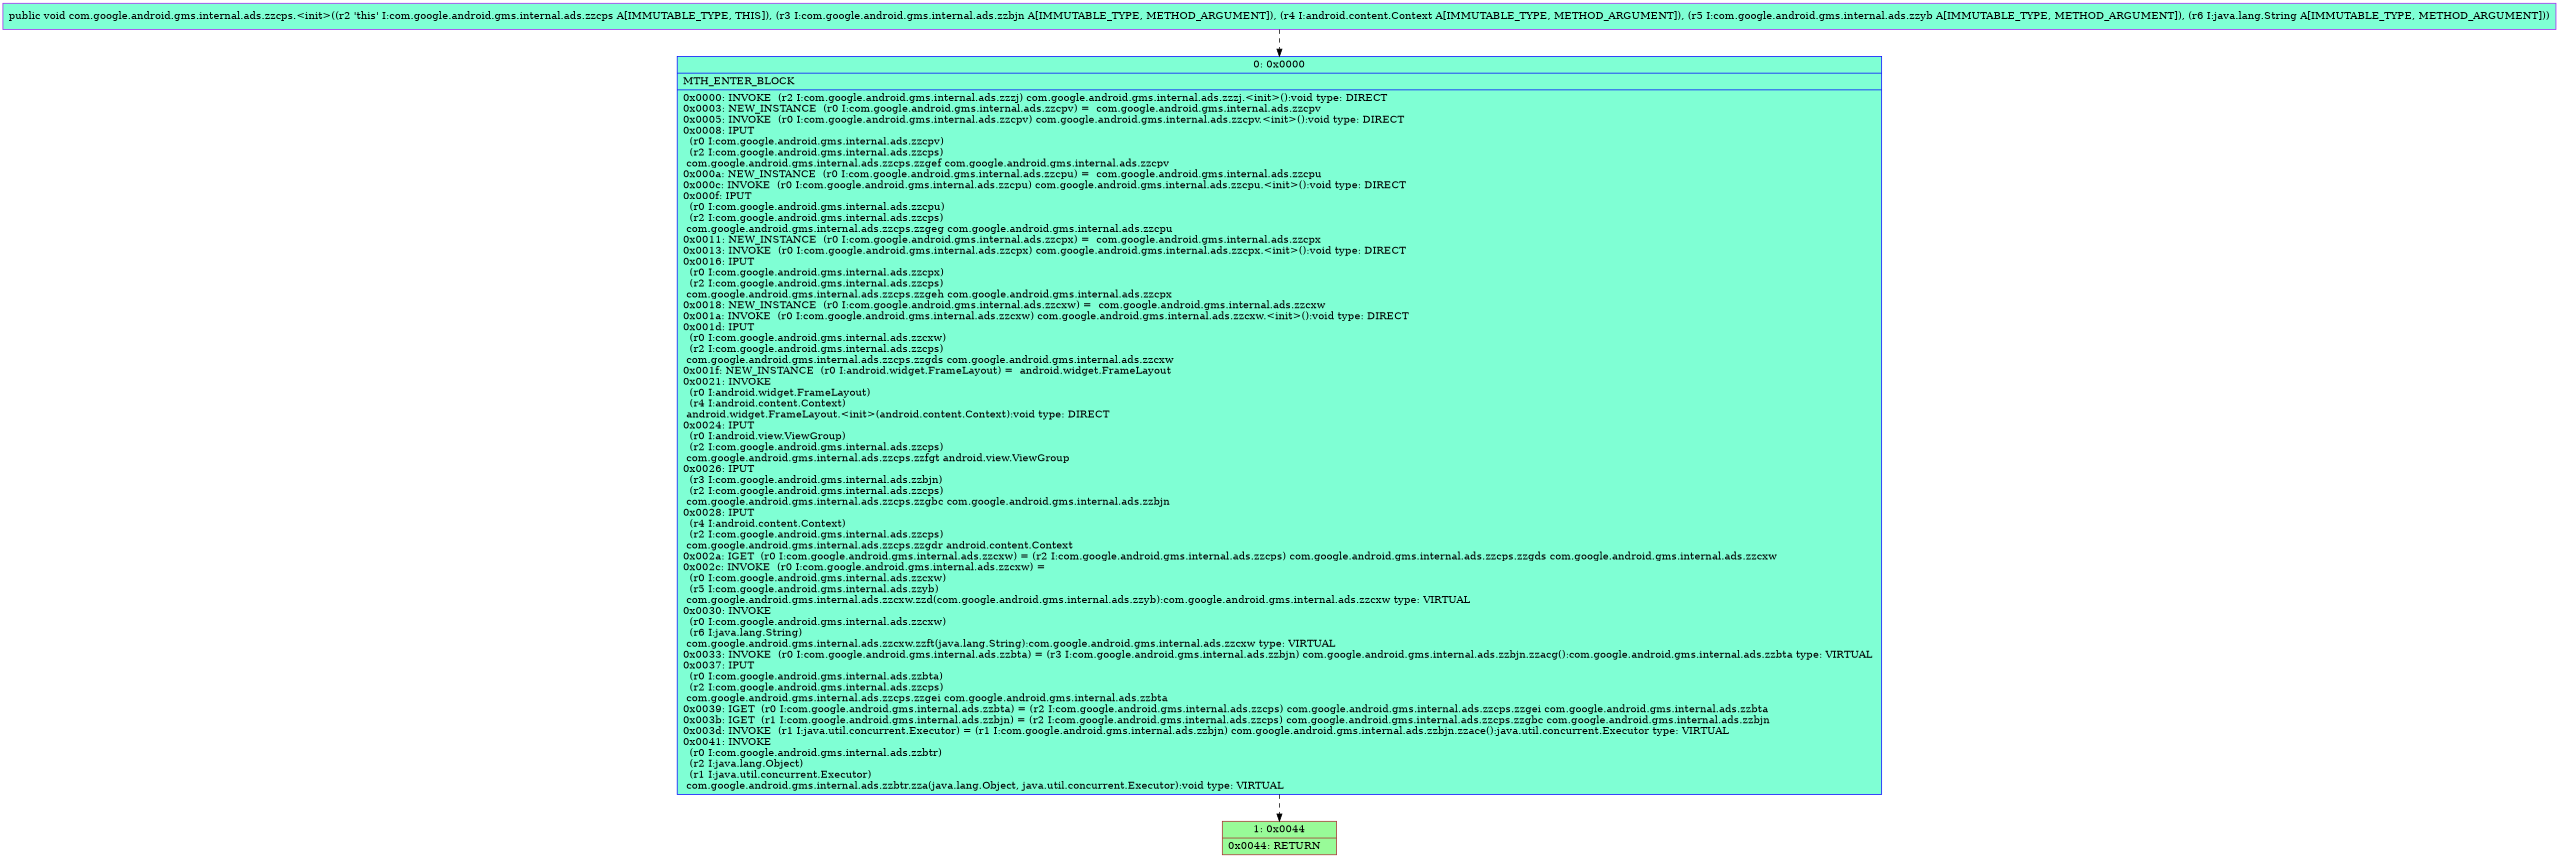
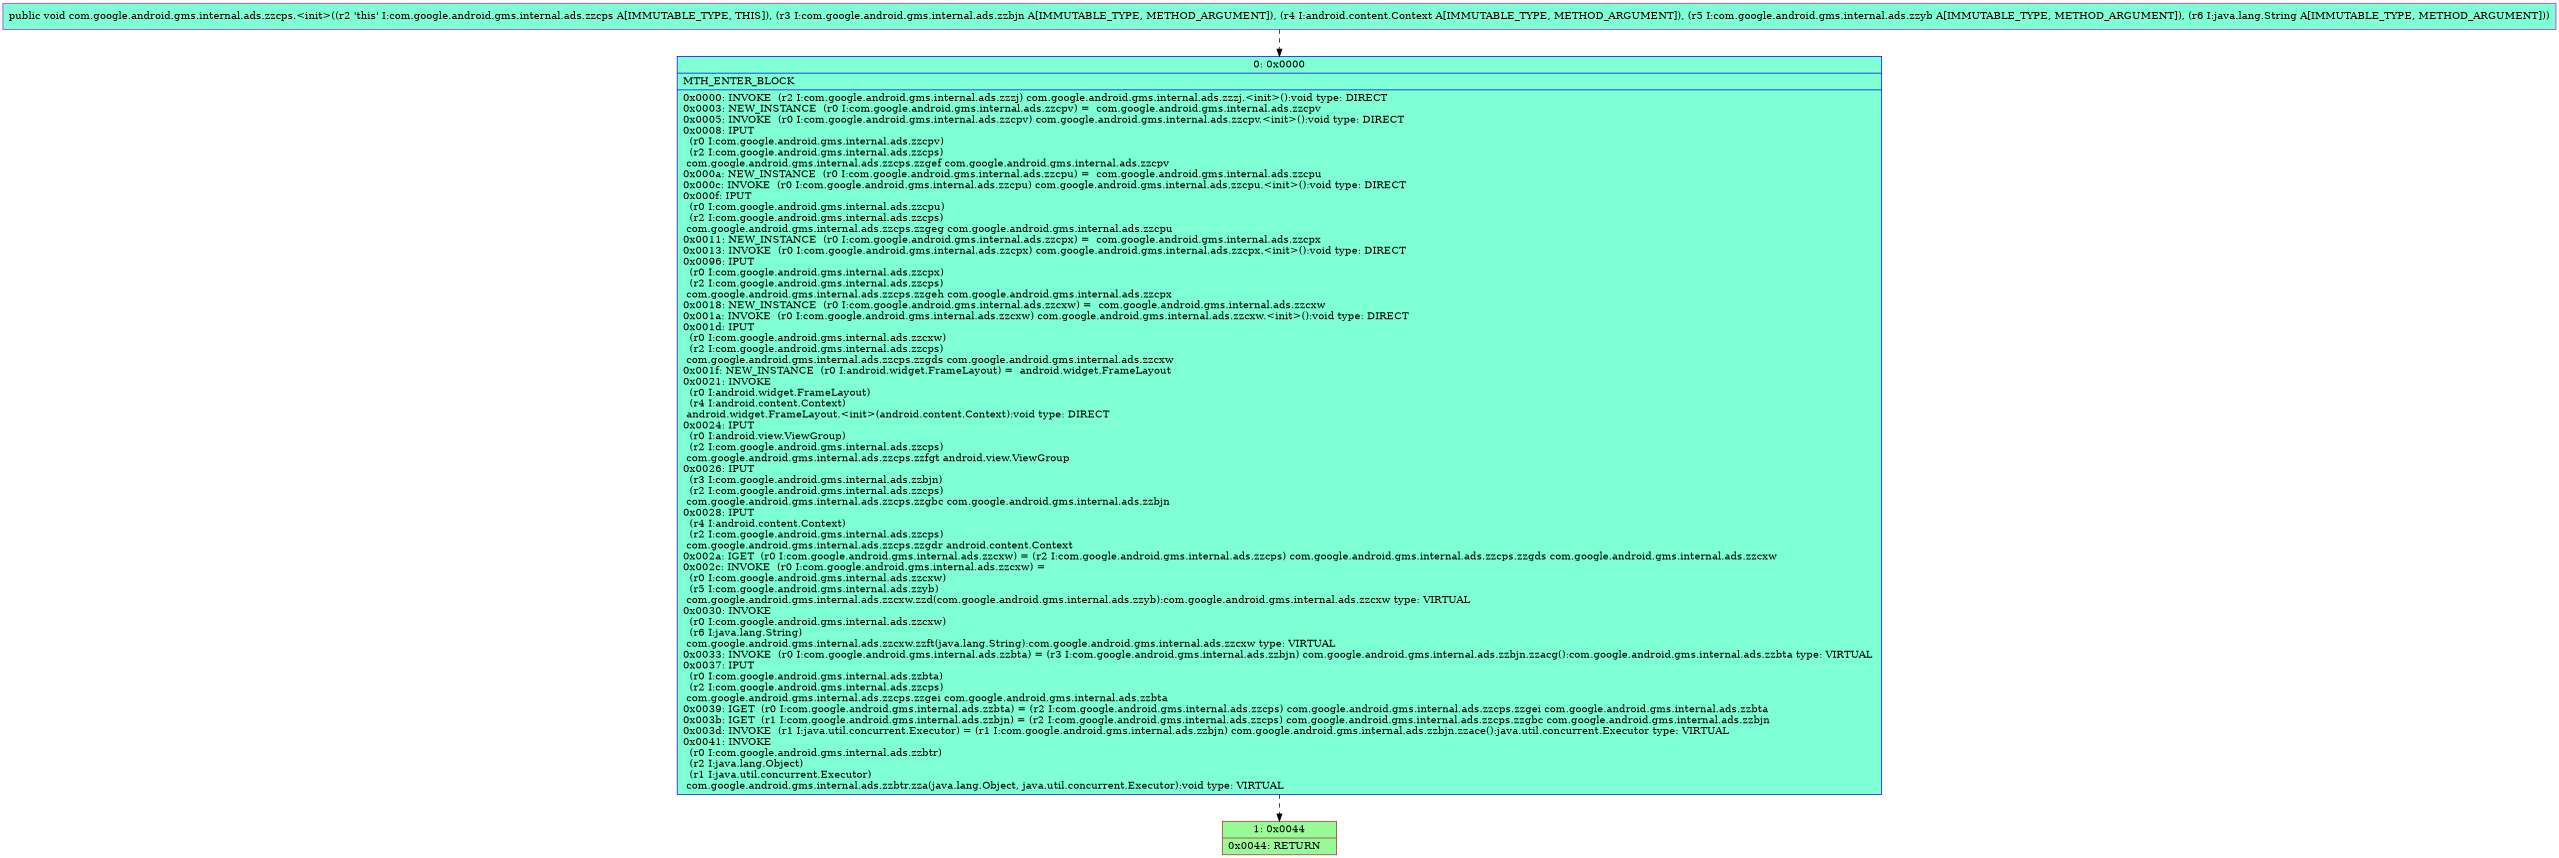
node "0: 0x0000": text "0x0016: IPUT" -> "0x0096: IPUT"
